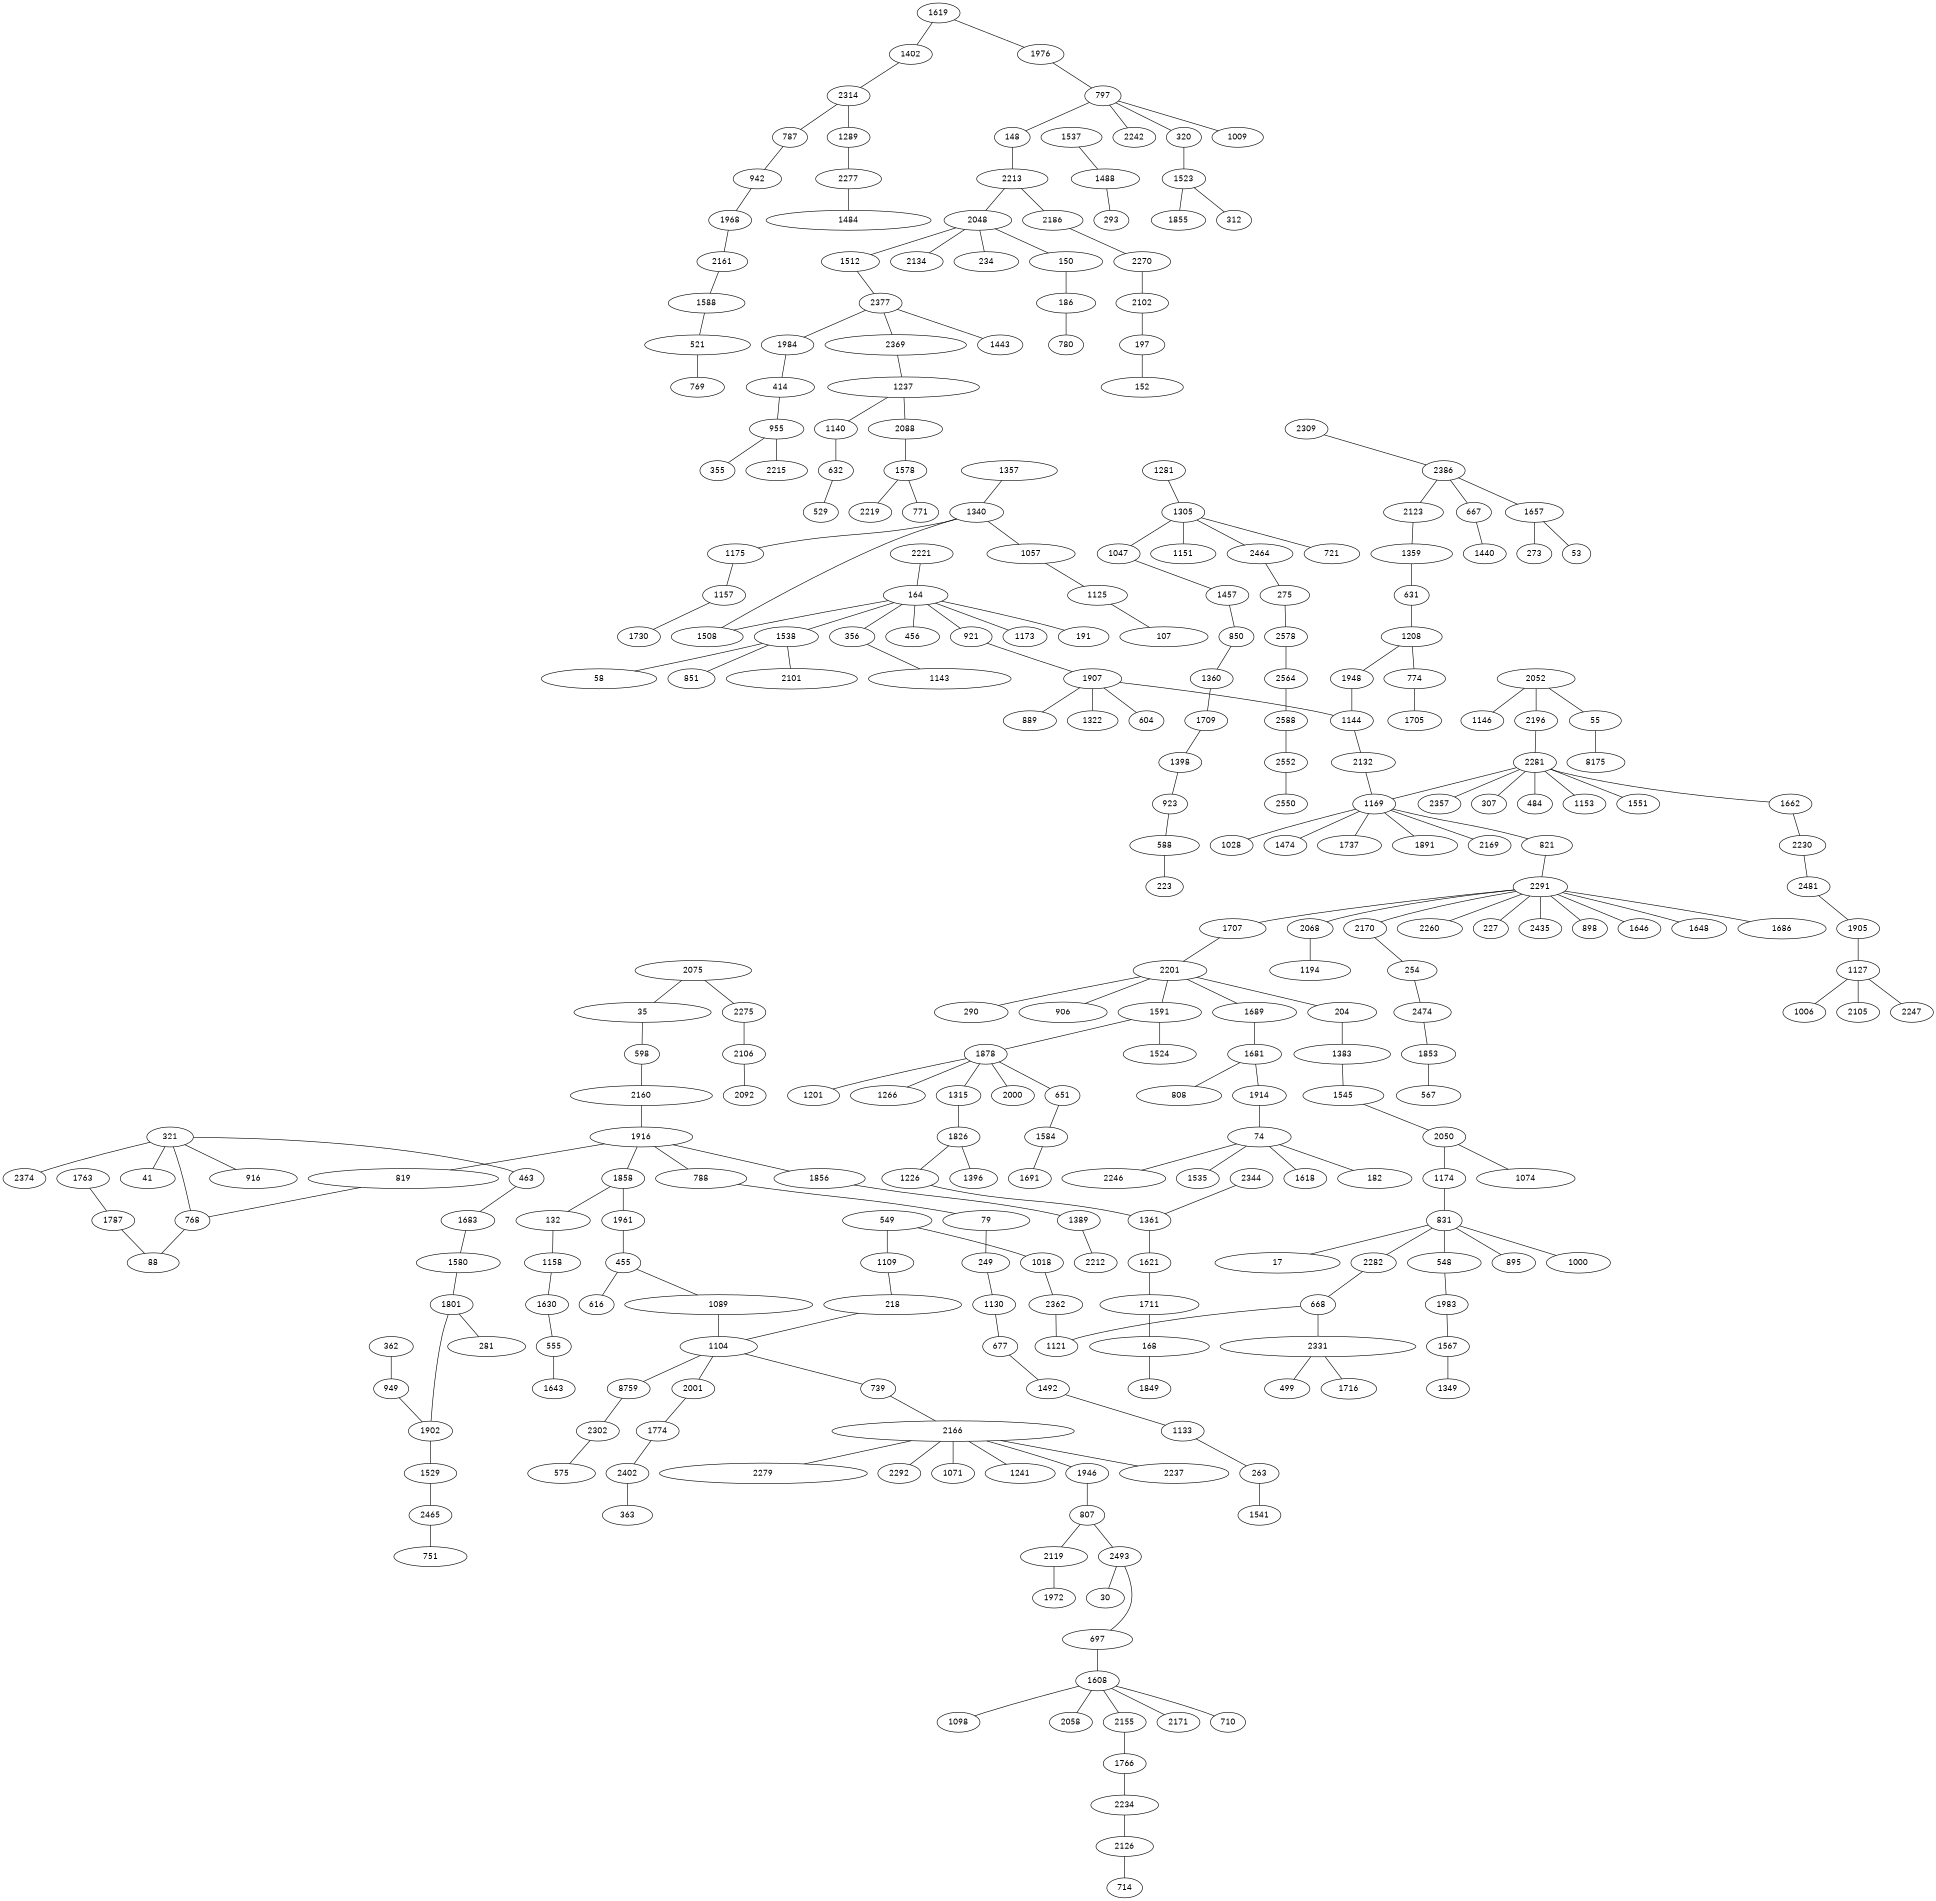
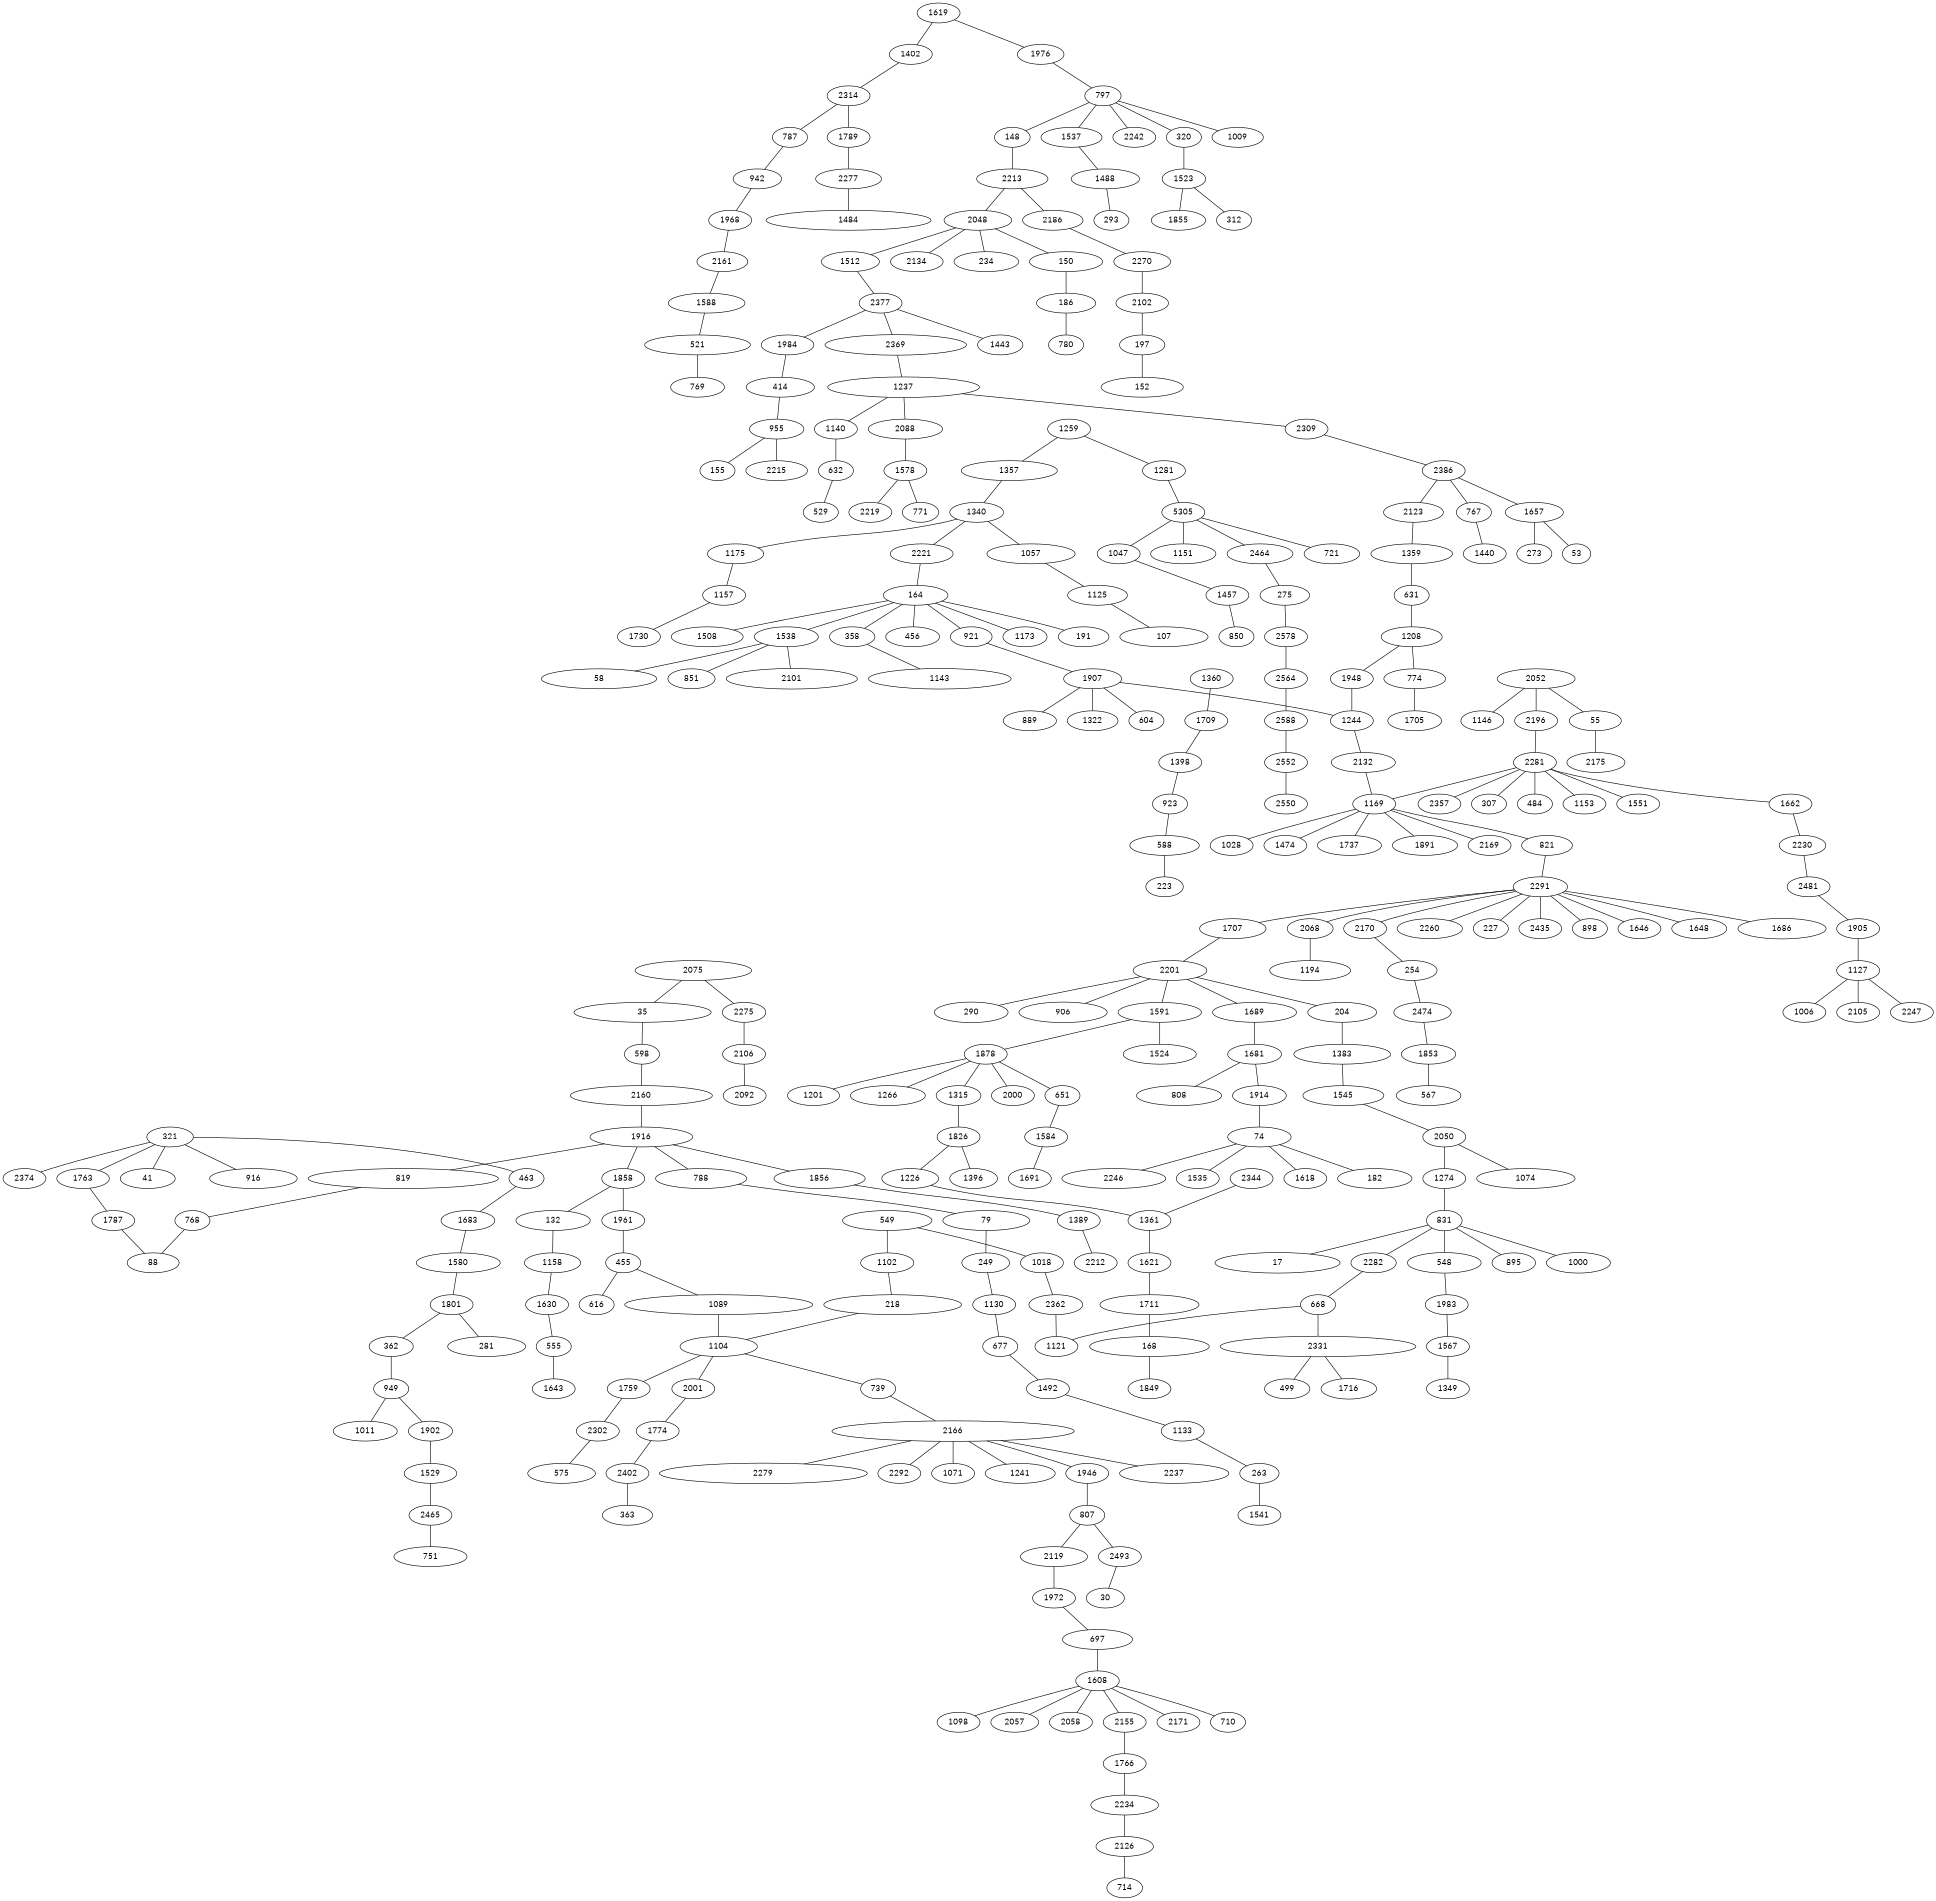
edge "797" -- "1537": added
node "1289": label "1289" -> "1789"
edge "1237" -- "2309": added
node "1259": added
node "355": label "355" -> "155"
node "1305": label "1305" -> "5305"
node "667": label "667" -> "767"
edge "1340" -- "1508": now "1340" -- "2221"
node "356": label "356" -> "358"
edge "850" -- "1360": removed
node "1144": label "1144" -> "1244"
node "8175": label "8175" -> "2175"
edge "321" -- "768": now "321" -- "1763"
node "1174": label "1174" -> "1274"
node "1109": label "1109" -> "1102"
edge "1801" -- "1902": now "1801" -- "362"
node "8759": label "8759" -> "1759"
node "1011": added
edge "2493" -- "697": now "1972" -- "697"
node "2057": added
